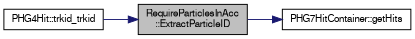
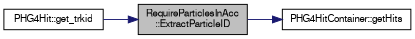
node "PHG4Hit::trkid_trkid": label "PHG4Hit::trkid_trkid" -> "PHG4Hit::get_trkid"
node "PHG7HitContainer::getHits": label "PHG7HitContainer::getHits" -> "PHG4HitContainer::getHits"
